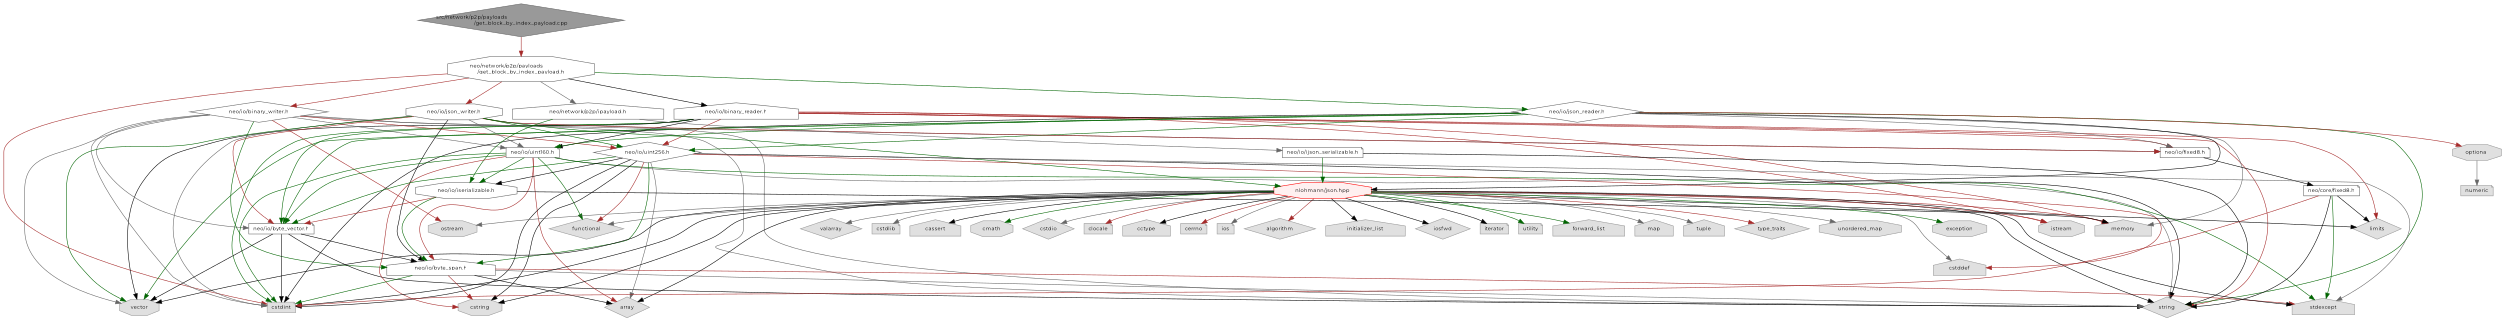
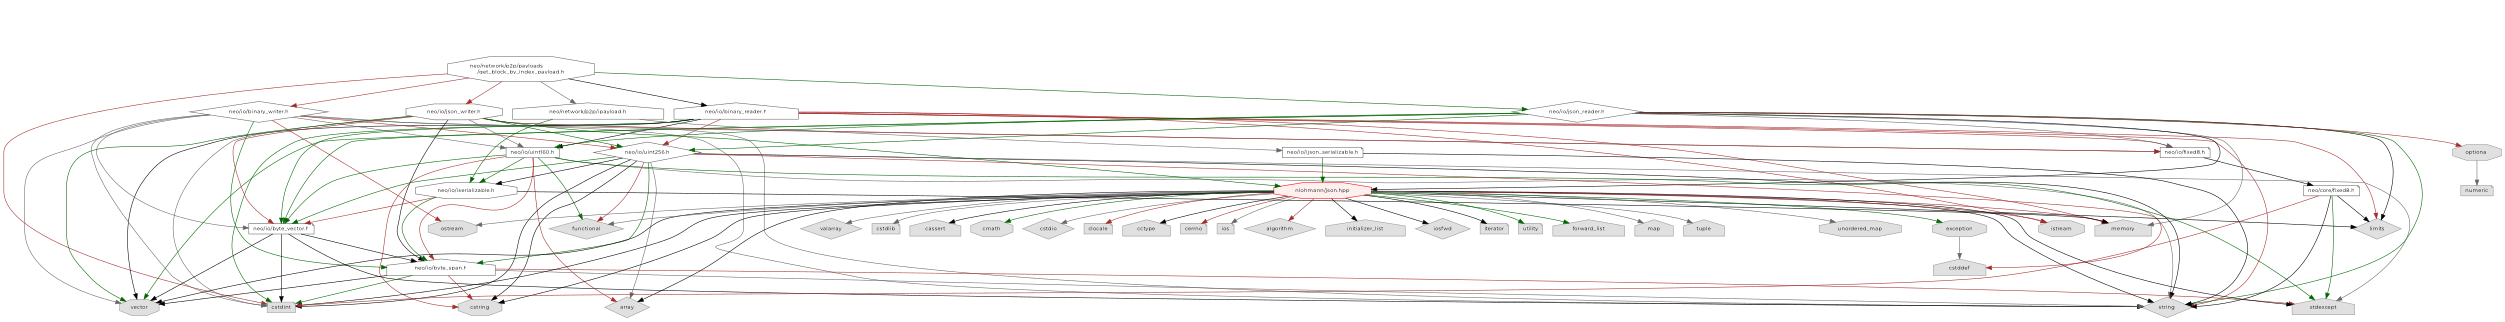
node "src/network/p2p/payloads /get_block_by_index_payload.cpp": removed
edge "neo/io/json_reader.h" -> "cstdint": now "neo/io/json_reader.h" -> "limits"
edge "neo/io/uint160.h" -> "cstdint": removed
edge "nlohmann/json.hpp" -> "cstddef": now "exception" -> "cstddef"
node "type_traits": removed
edge "neo/io/byte_span.h" -> "array": now "neo/io/byte_span.h" -> "vector"
